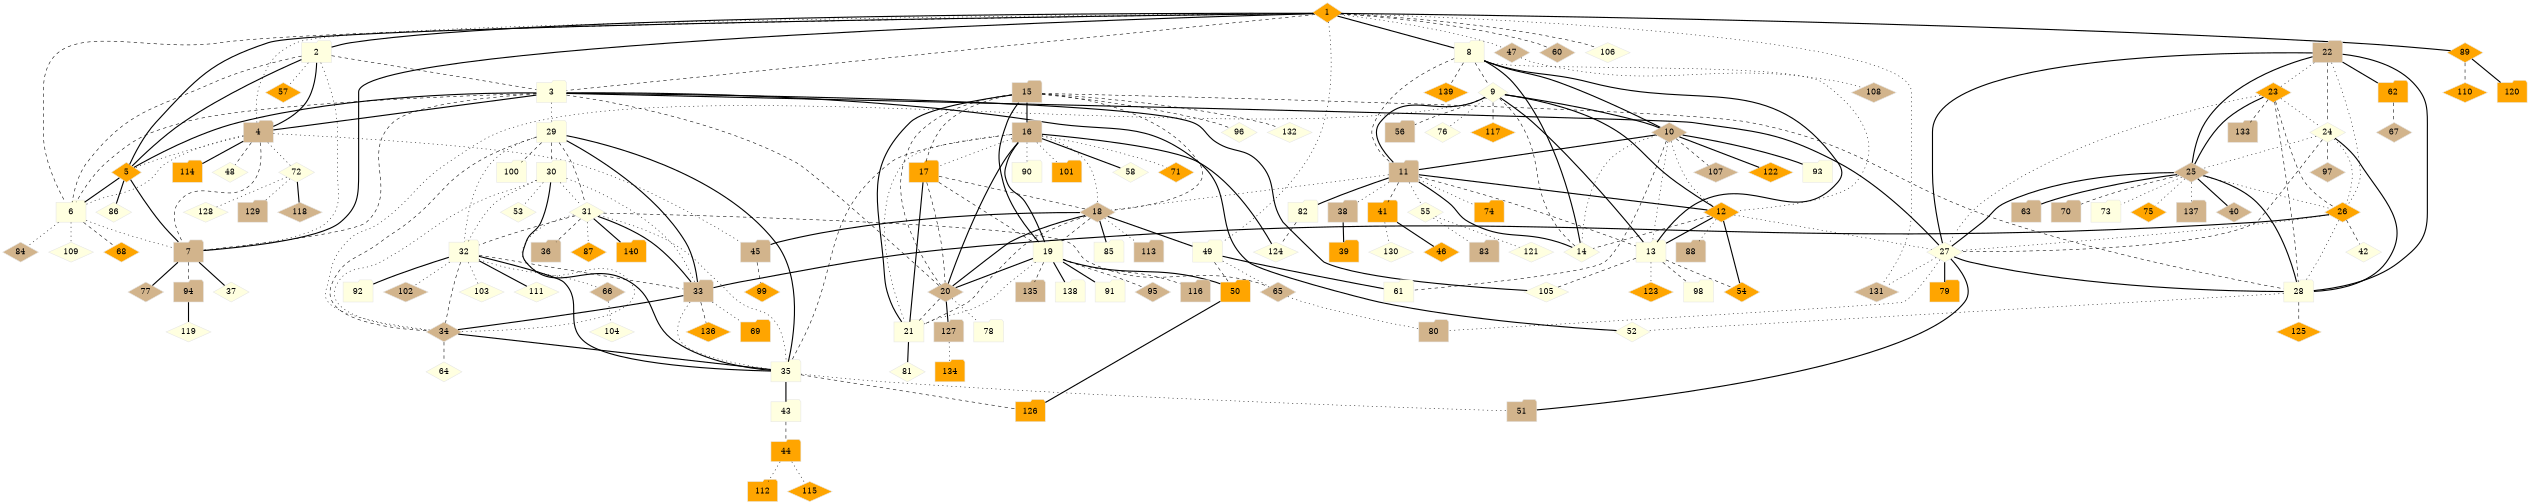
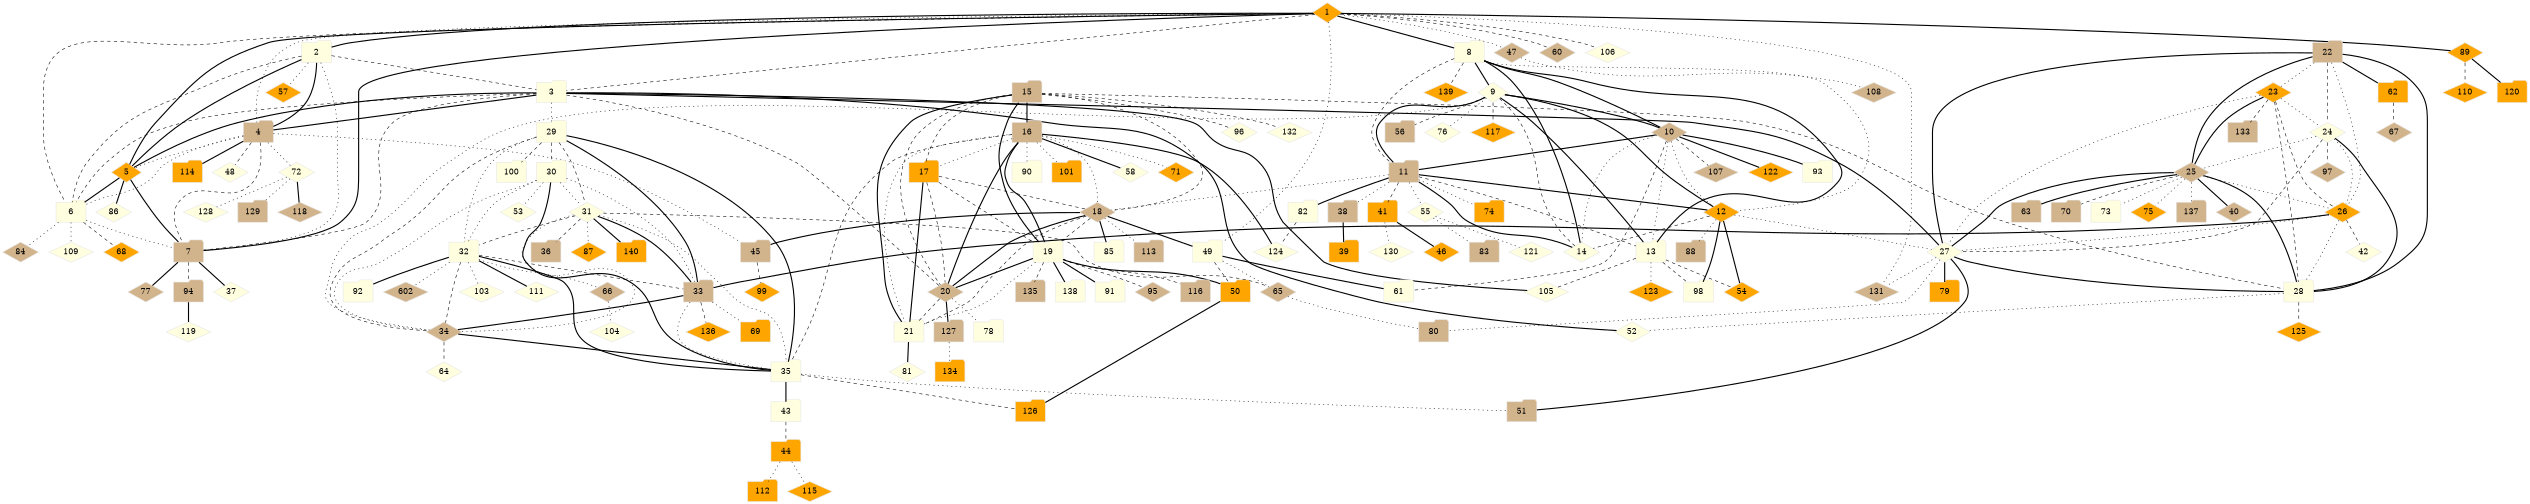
edge "8" -- "9": style dashed -> bold
edge "12" -- "13": now "12" -- "98"
node "102": label "102" -> "602"
